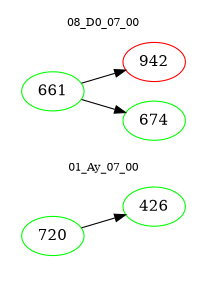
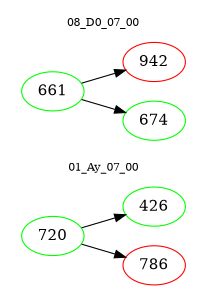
node "786": added
